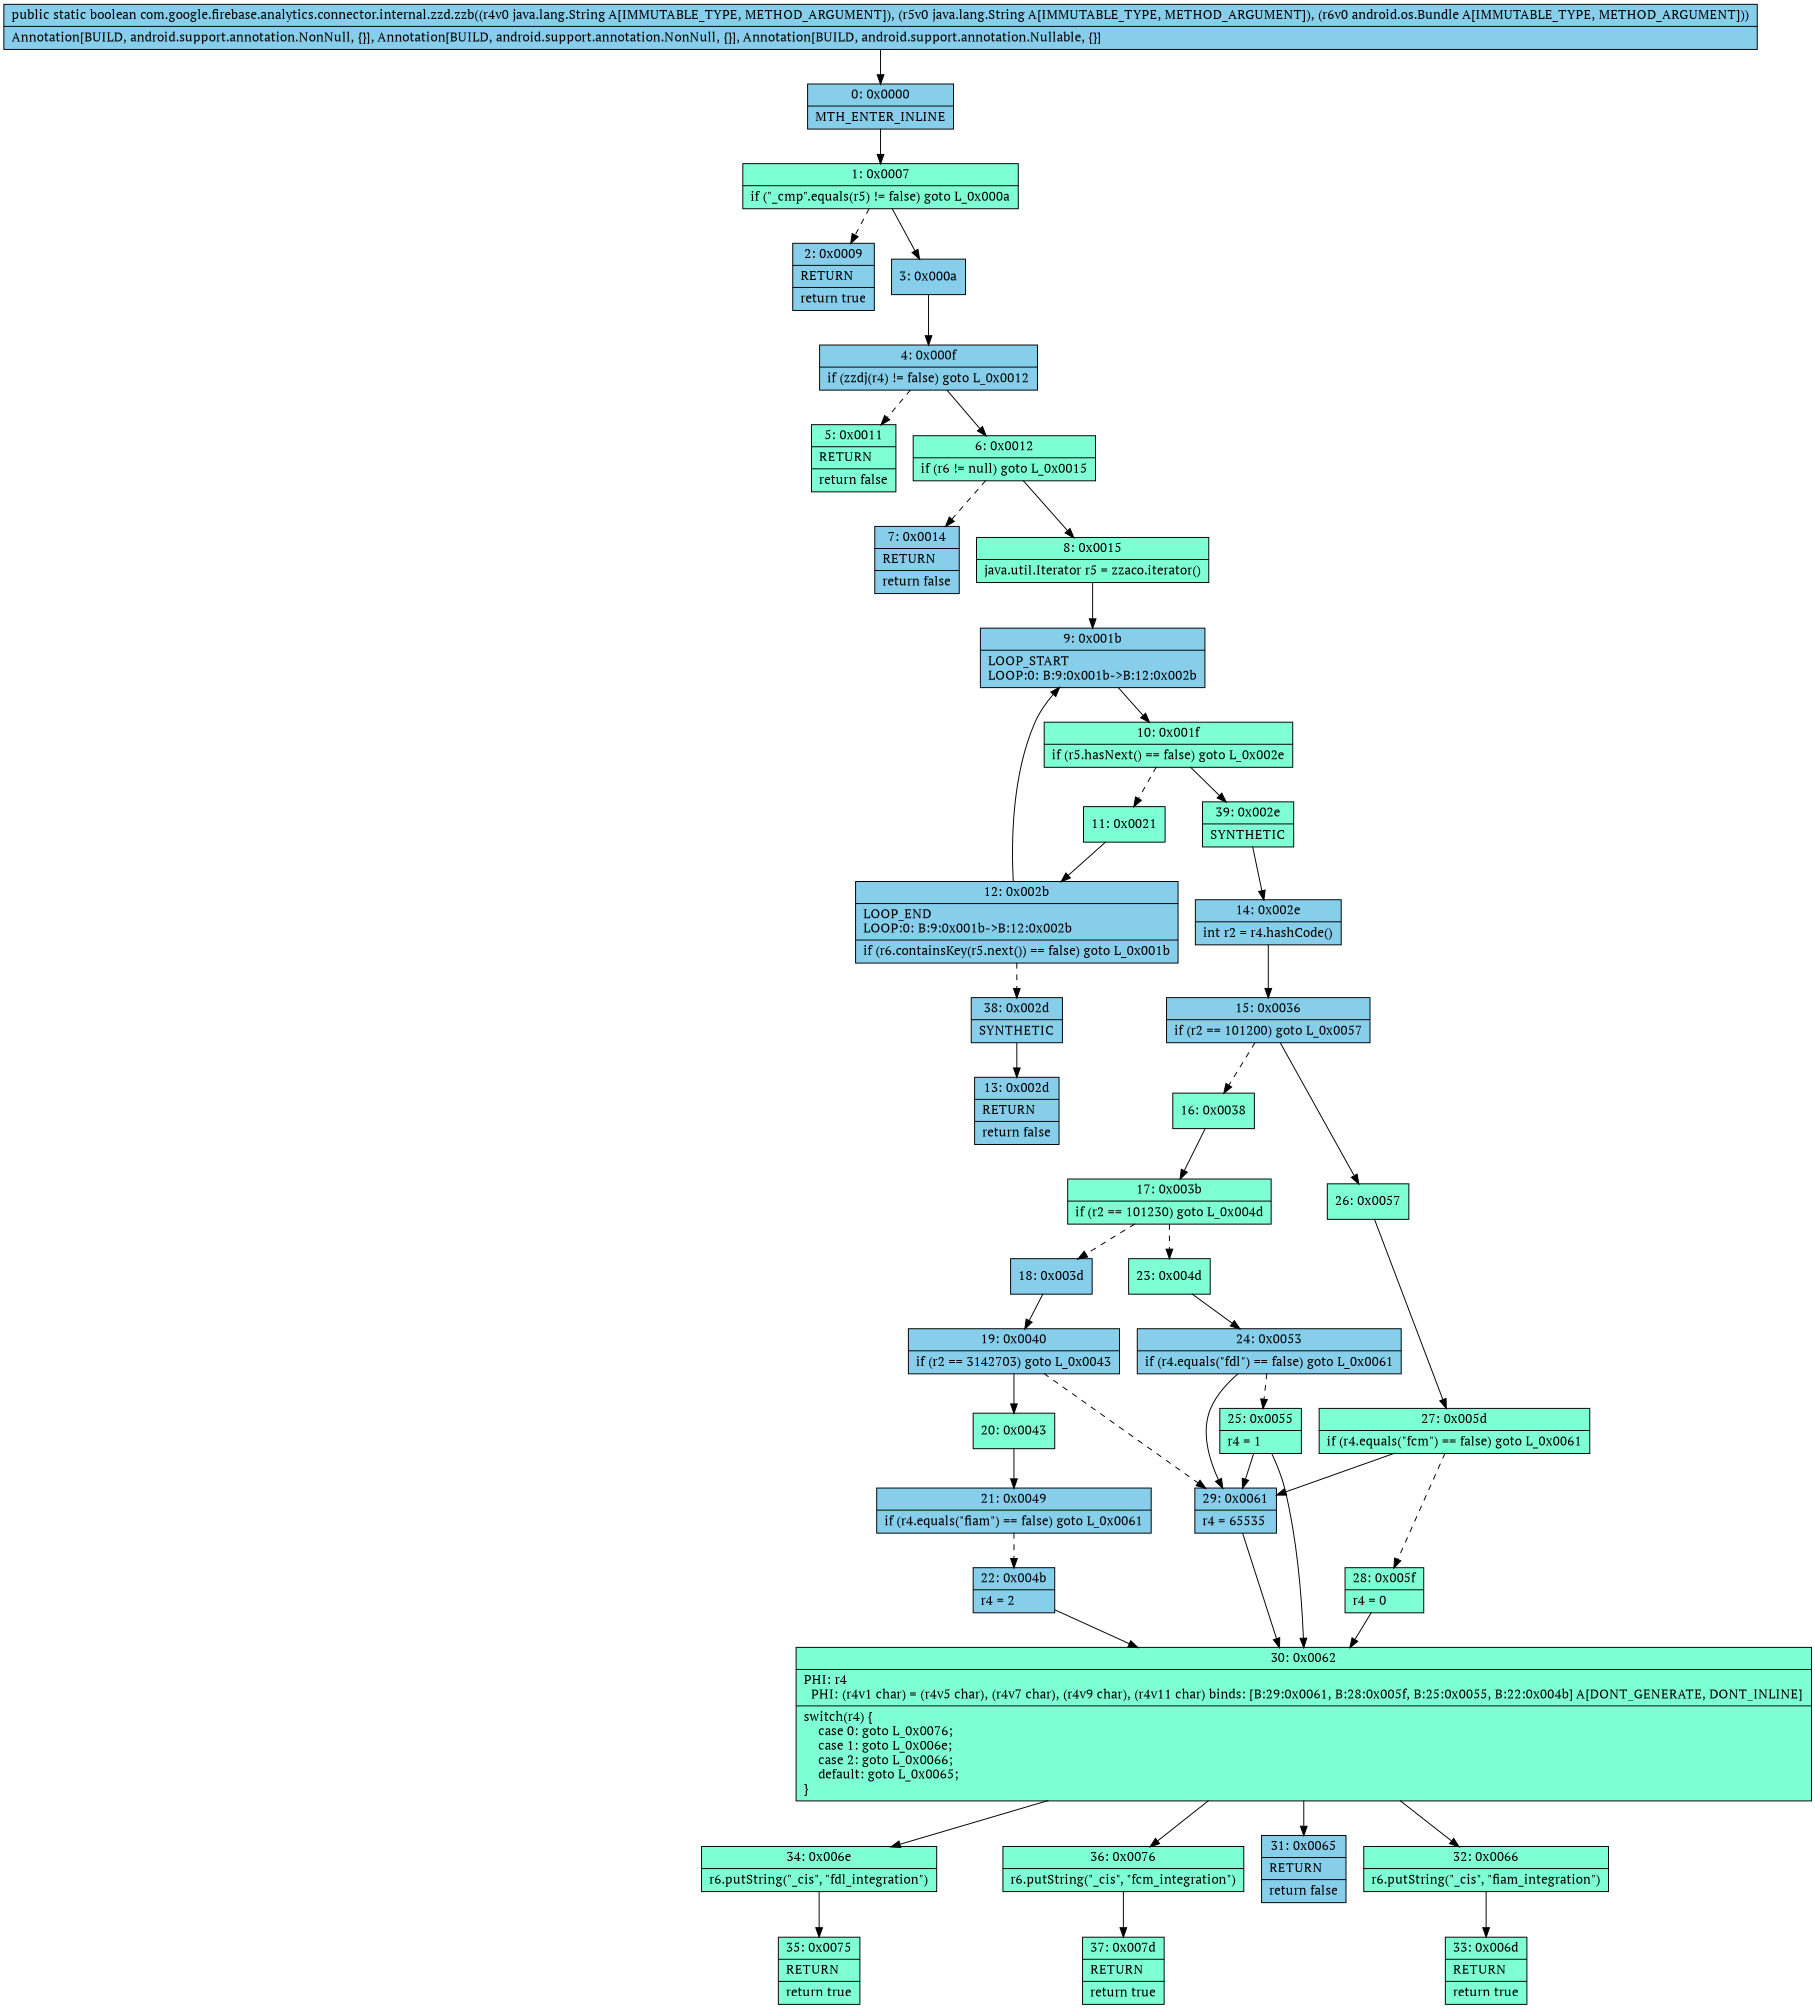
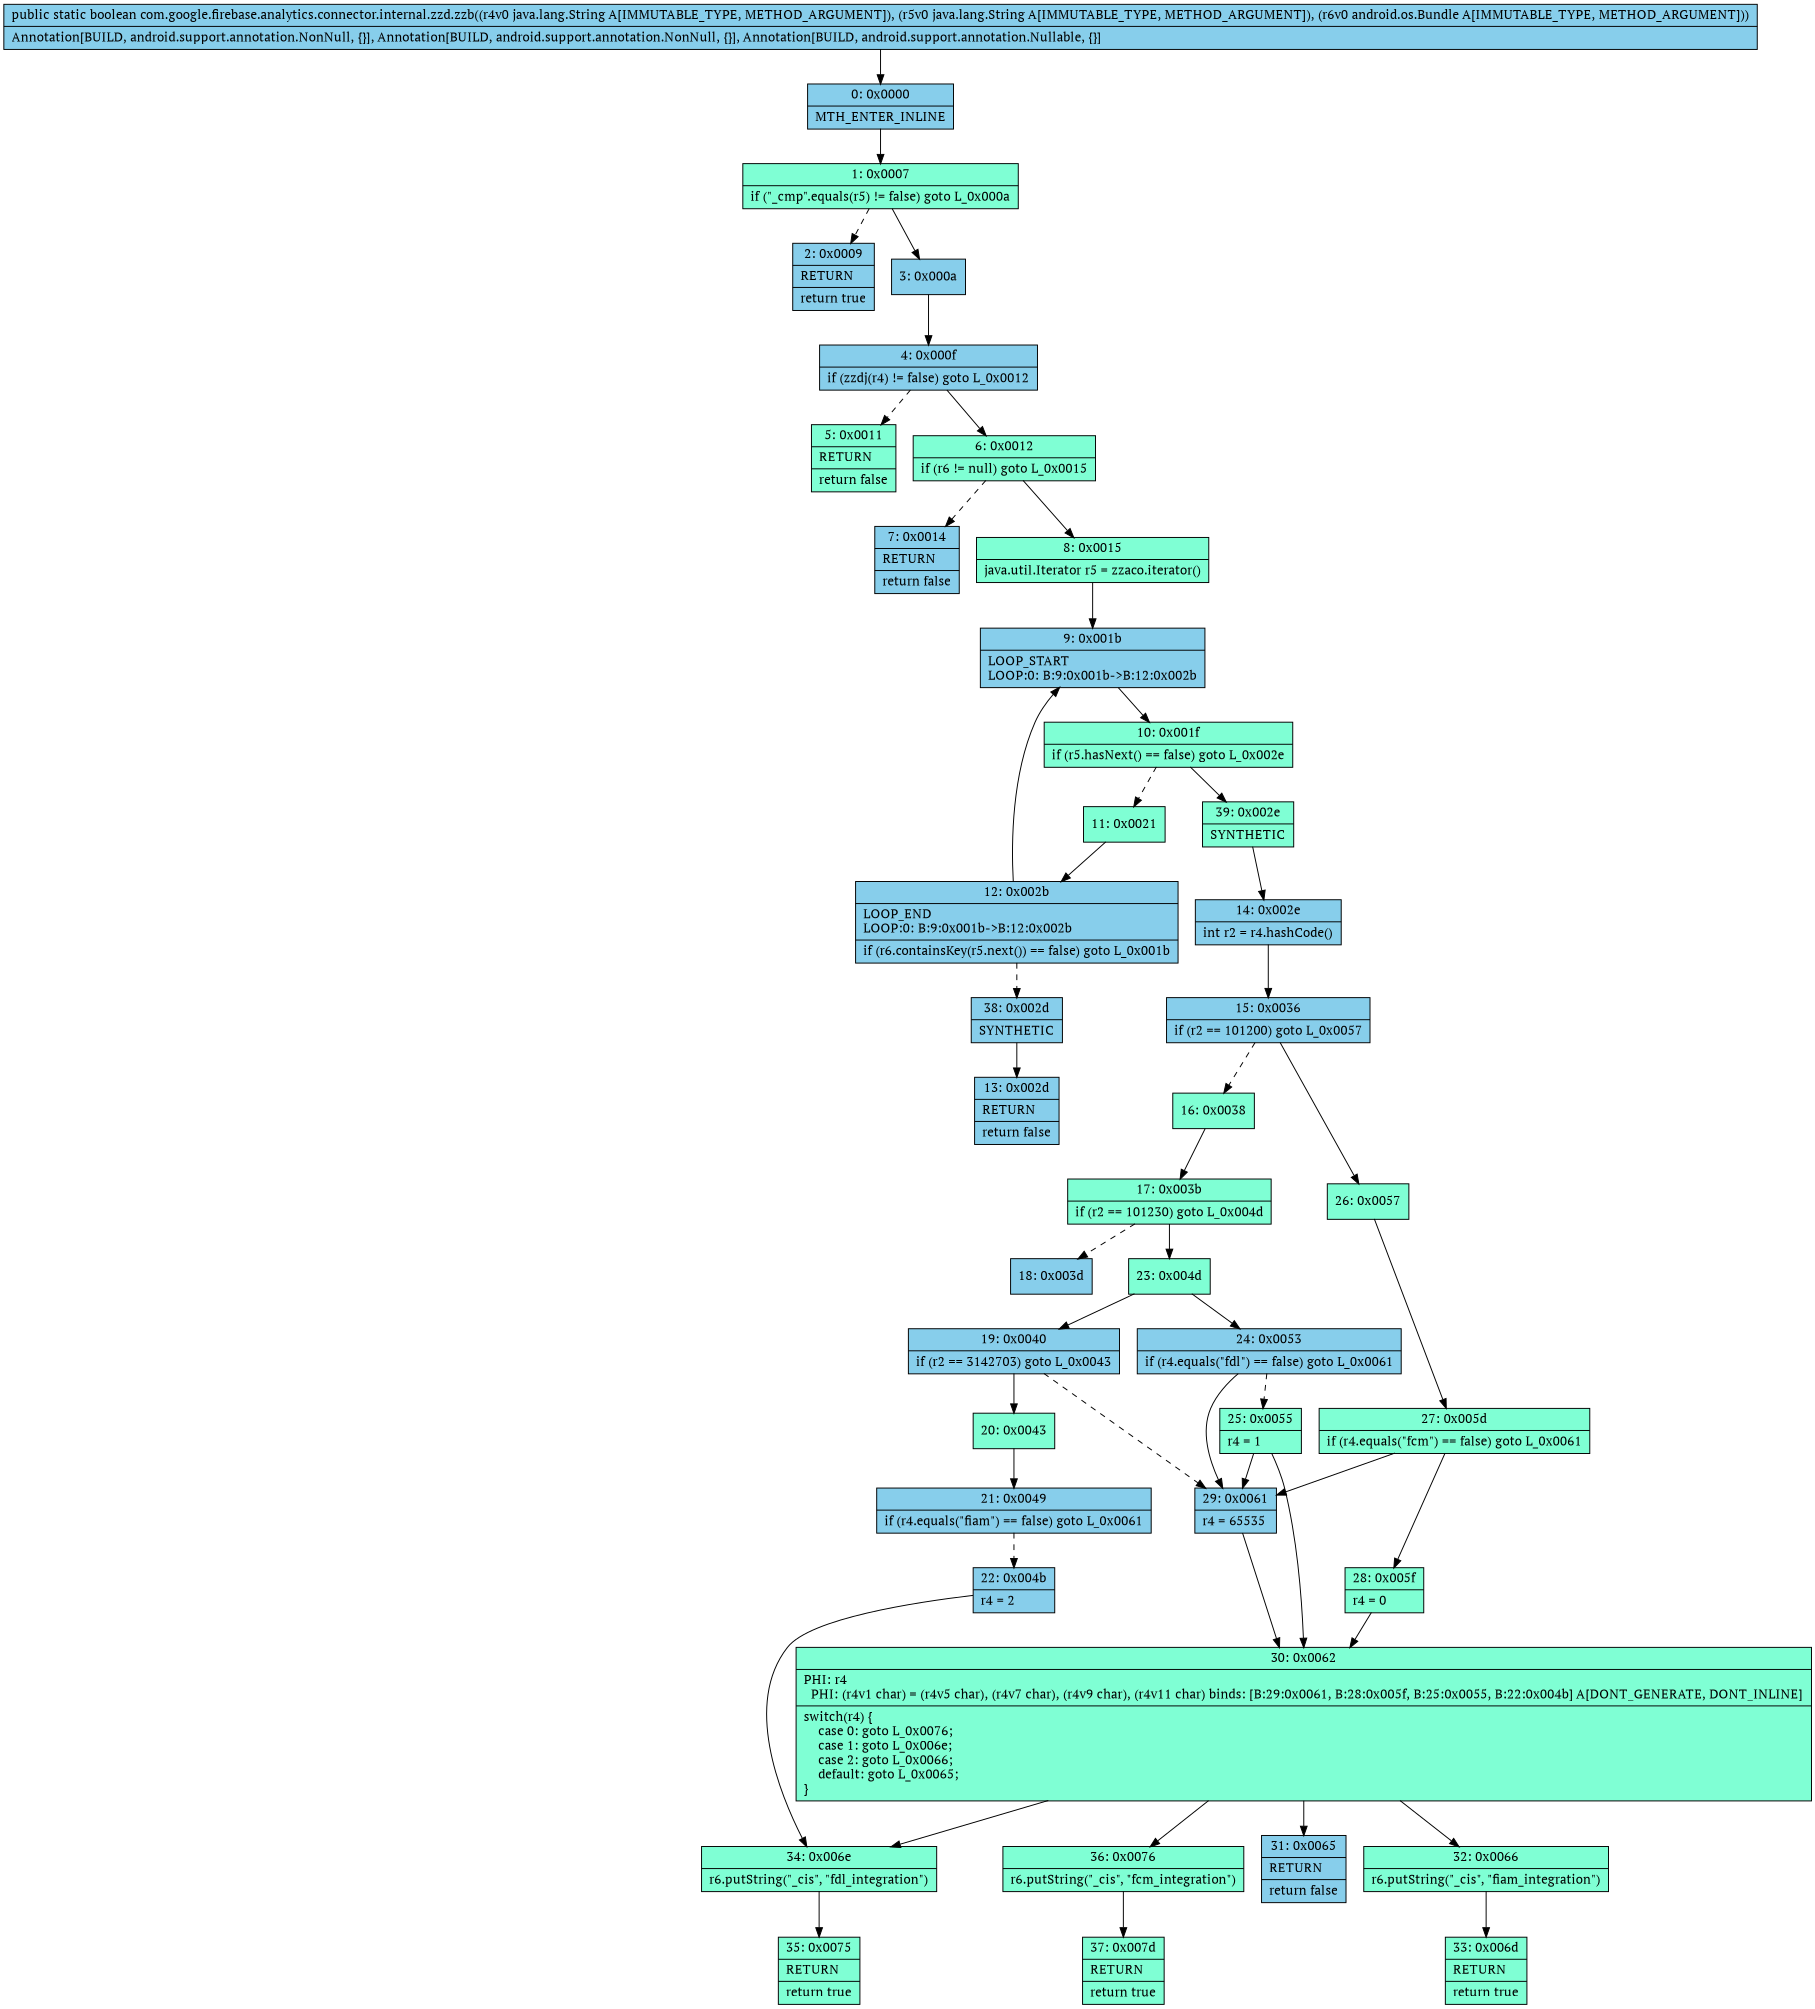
edge "17: 0x003b" -> "23: 0x004d": style dashed -> solid
edge "18: 0x003d" -> "19: 0x0040": now "23: 0x004d" -> "19: 0x0040"
edge "27: 0x005d" -> "28: 0x005f": style dashed -> solid
edge "22: 0x004b" -> "30: 0x0062": now "22: 0x004b" -> "34: 0x006e"
